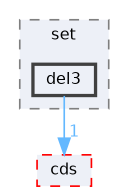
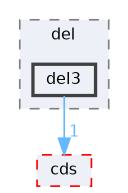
cluster "set": label "set" -> "del"
